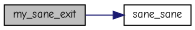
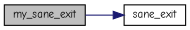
node "sane_sane": label "sane_sane" -> "sane_exit"
